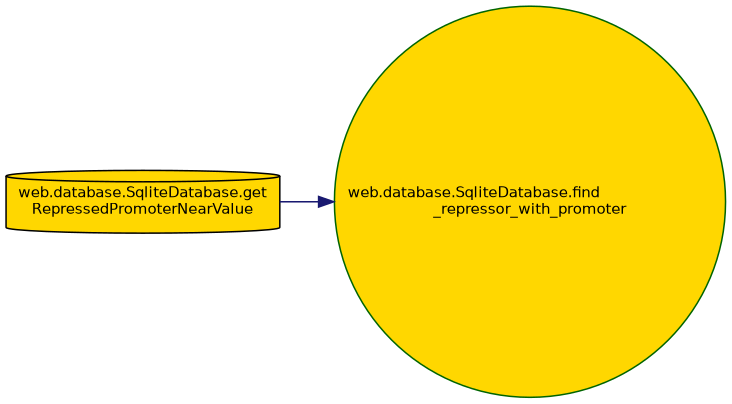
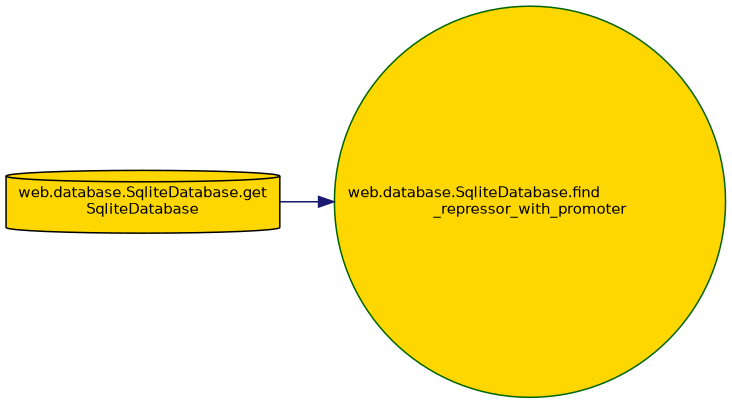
node "web.database.SqliteDatabase.get RepressedPromoterNearValue": label "web.database.SqliteDatabase.get RepressedPromoterNearValue" -> "web.database.SqliteDatabase.get SqliteDatabase"
